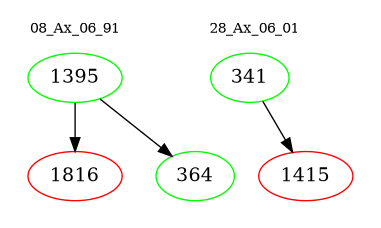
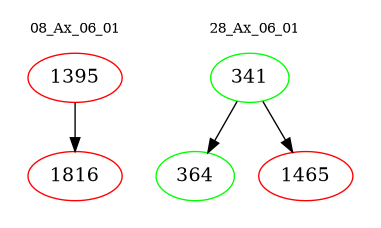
cluster "08_Ax_06_91": label "08_Ax_06_91" -> "08_Ax_06_01"
node "1395": color green -> red
edge "1395" -> "364": now "341" -> "364"
node "1415": label "1415" -> "1465"
